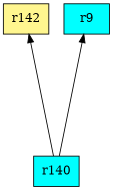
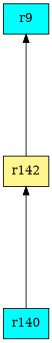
edge "r140" -> "r9": now "r142" -> "r9"
